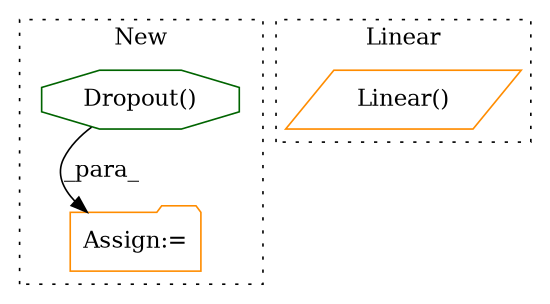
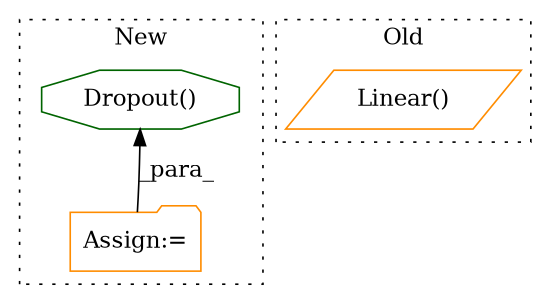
cluster "Linear": label "Linear" -> "Old"
edge "Dropout()" -> "Assign:=": reversed
